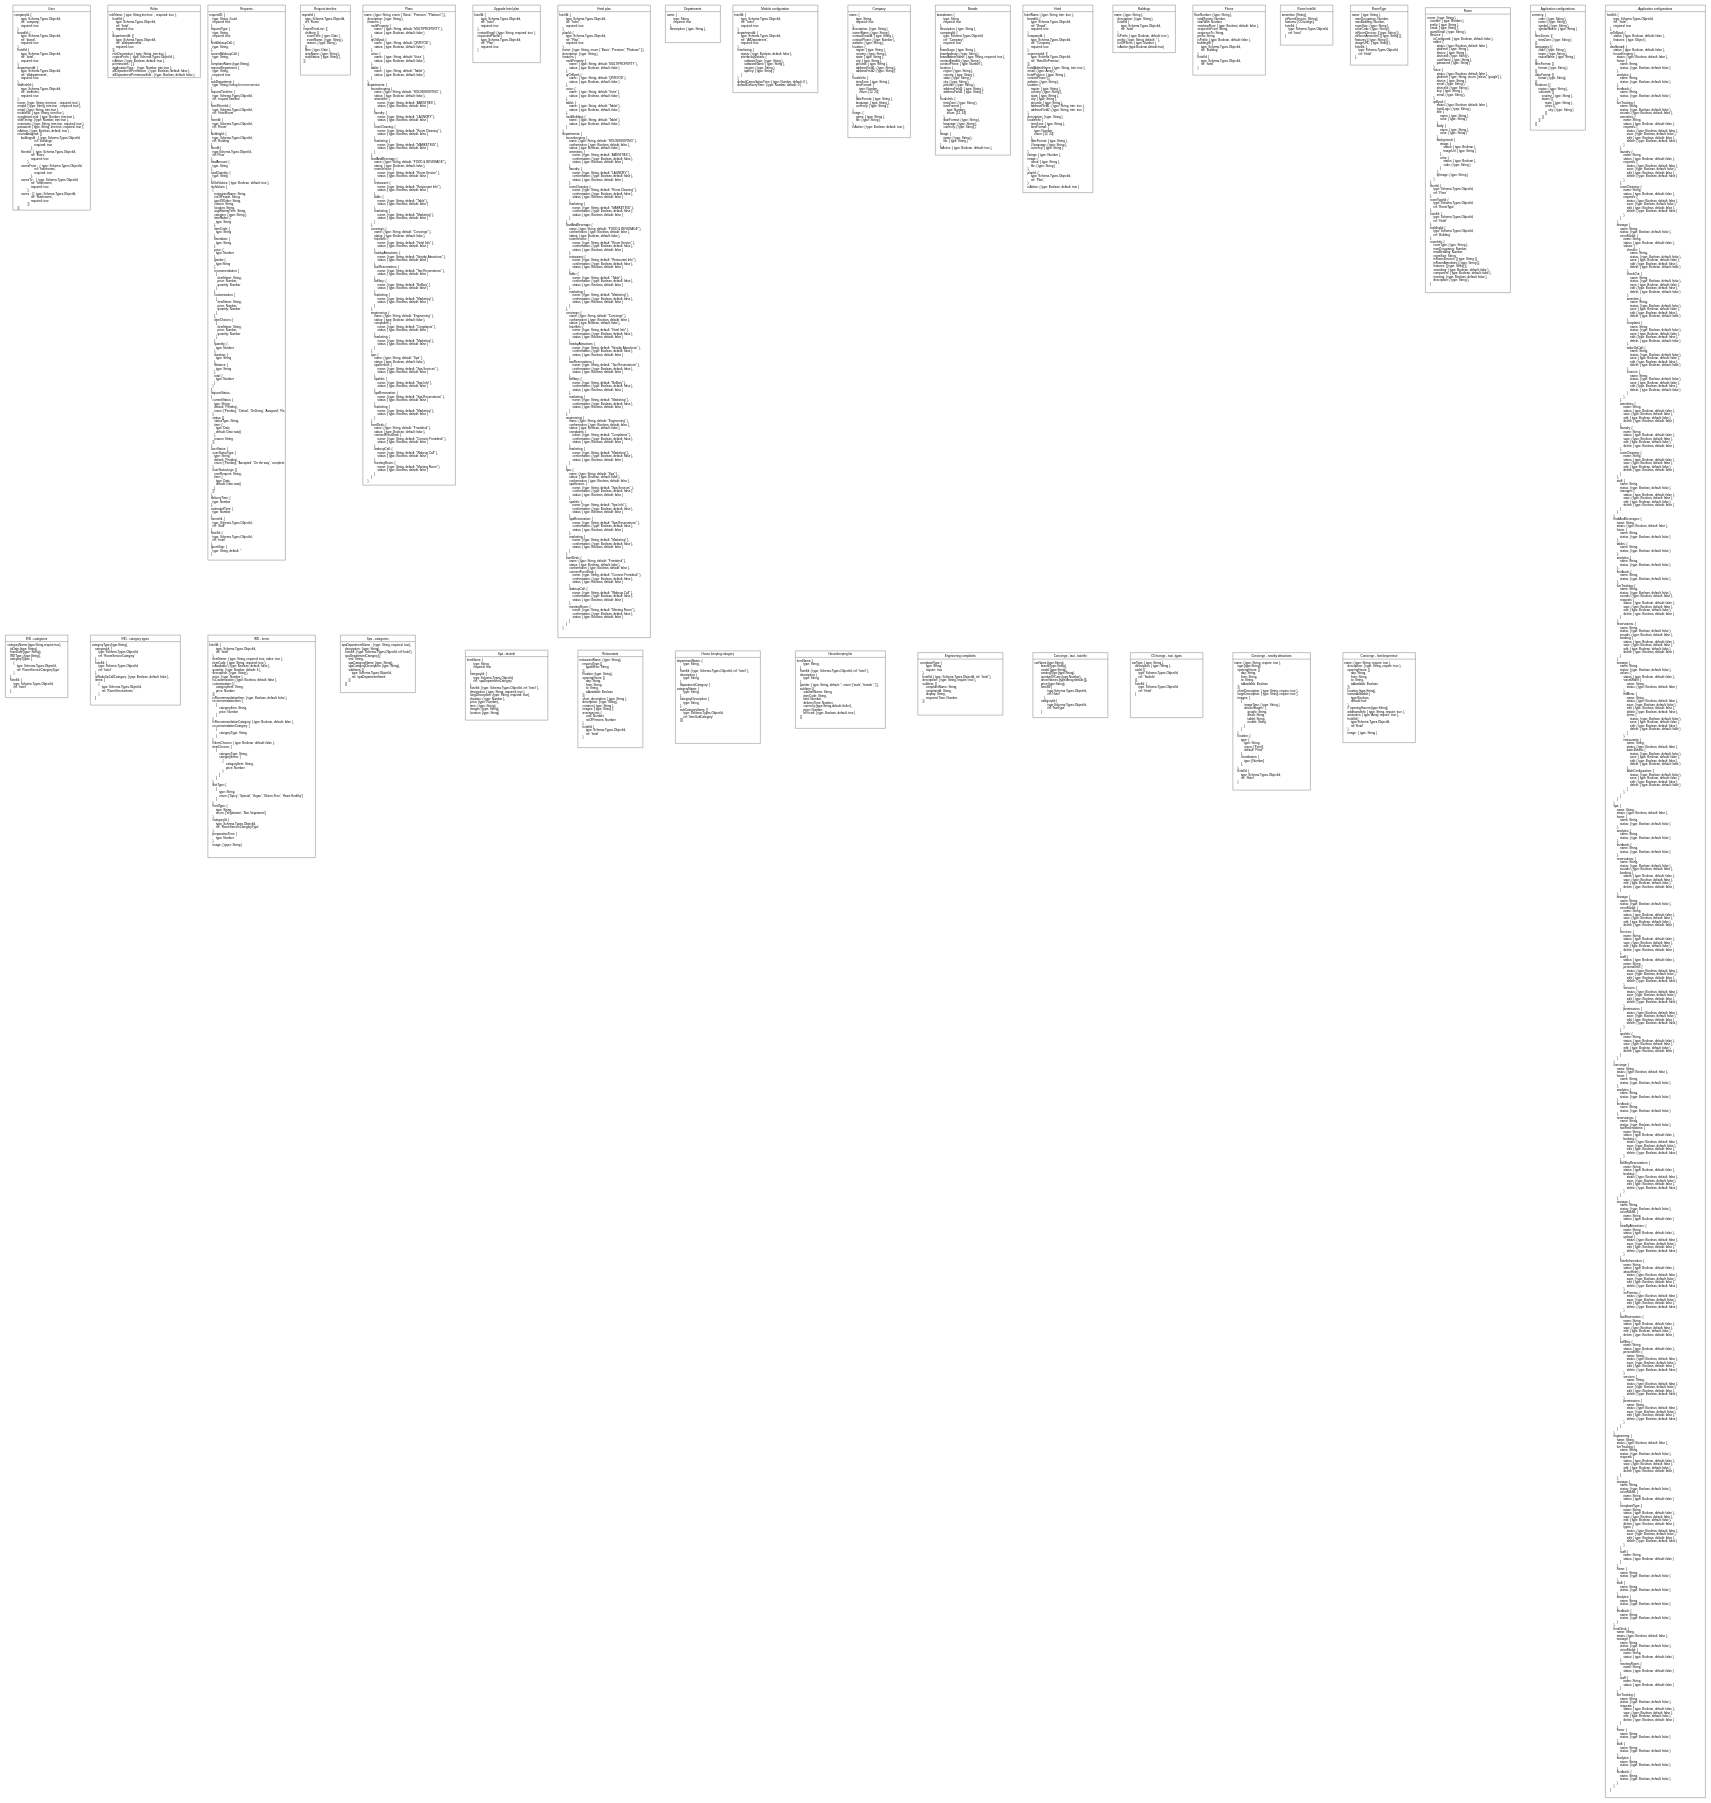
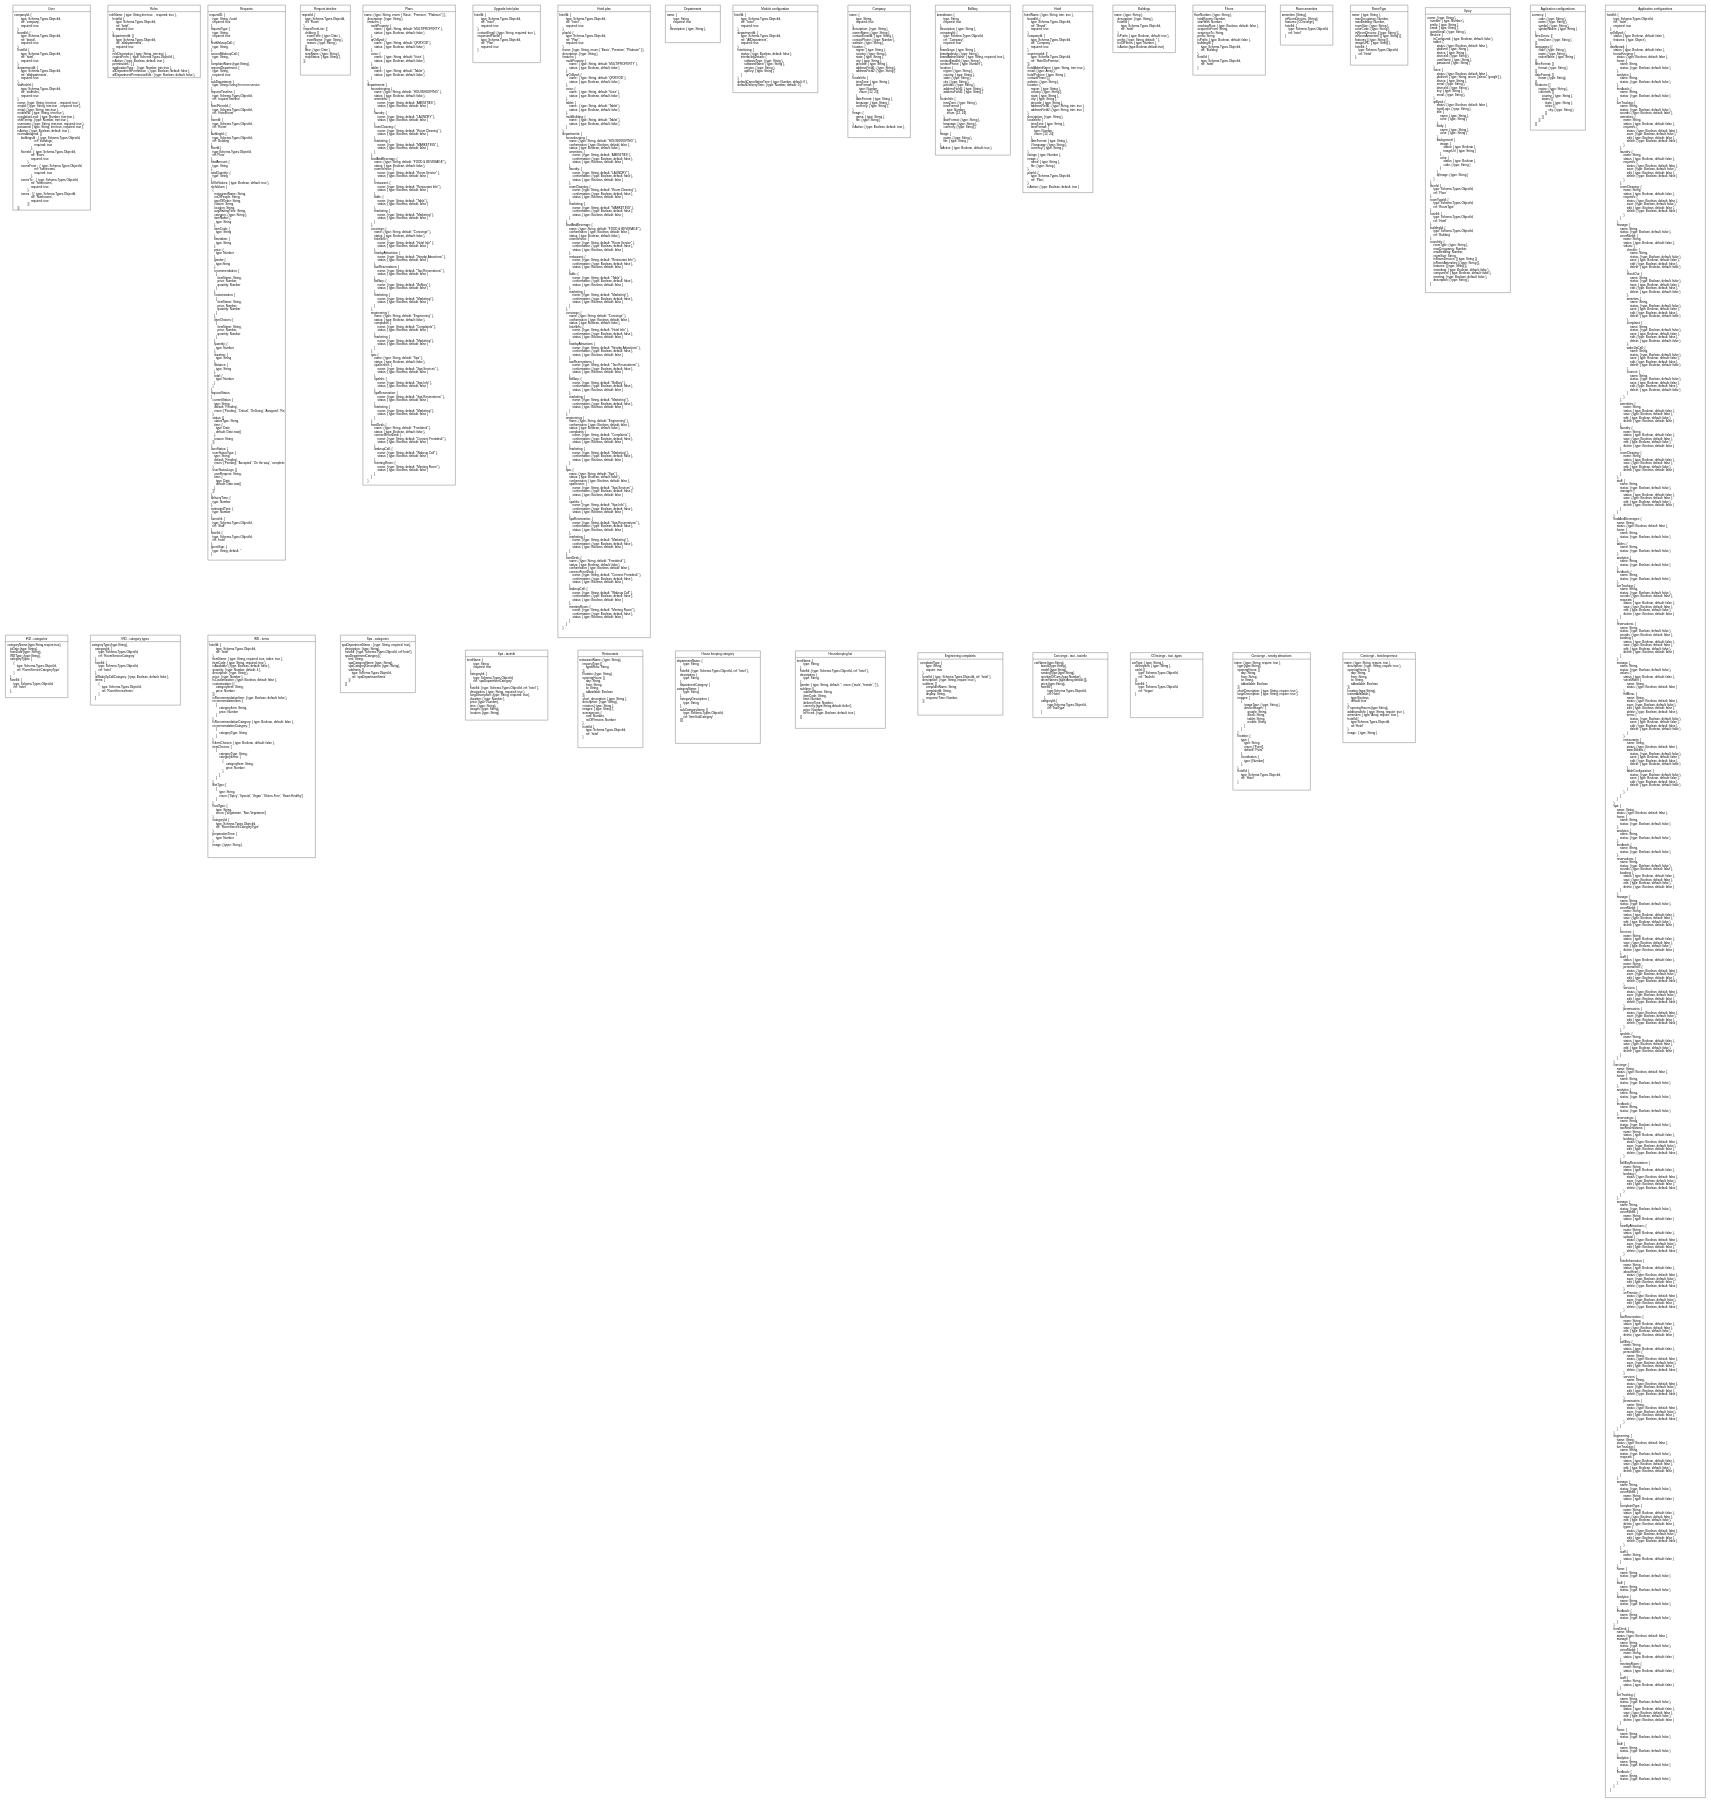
node "Brands": label "Brands" -> "Bellboy"
node "Room hotelId": label "Room hotelId" -> "Room amenities"
node "Room": label "Room" -> "Spicy"
node "carType: { type: String }, description: { type: String }, carId: [{ type: Schema.Types.ObjectId, ref: 'TaxiInfo' }], hotelId: { type: Schema.Types.ObjectId, ref: 'Hotel' }": label "carType: { type: String }, description: { type: String }, carId: [{ type: Schema.Types.ObjectId, ref: 'TaxiInfo' }], hotelId: { type: Schema.Types.ObjectId, ref: 'Hotel' }" -> "carType: { type: String }, description: { type: String }, carId: [{ type: Schema.Types.ObjectId, ref: 'TaxiInfo' }], hotelId: { type: Schema.Types.ObjectId, ref: 'Vegan' }"
